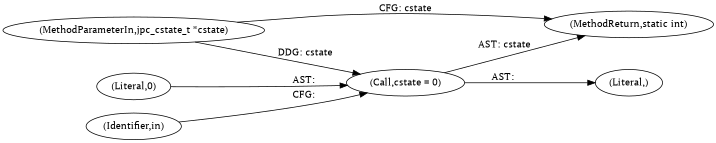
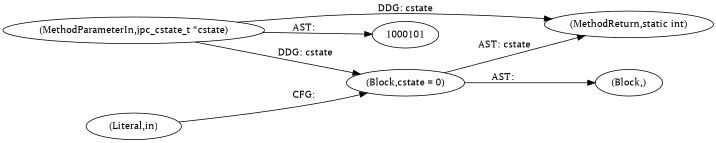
edge "(MethodParameterIn,jpc_cstate_t *cstate)" -> "(MethodReturn,static int)": label "CFG: cstate" -> "DDG: cstate"
node "1000101": added
node "(Call,cstate = 0)": label "(Call,cstate = 0)" -> "(Block,cstate = 0)"
node "(Literal,)": label "(Literal,)" -> "(Block,)"
node "(Literal,0)": removed
node "(Identifier,in)": label "(Identifier,in)" -> "(Literal,in)"
